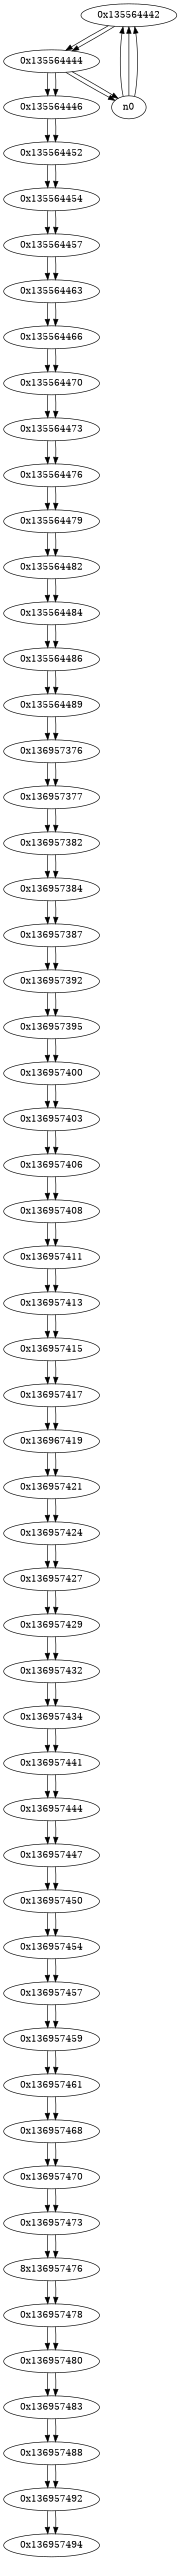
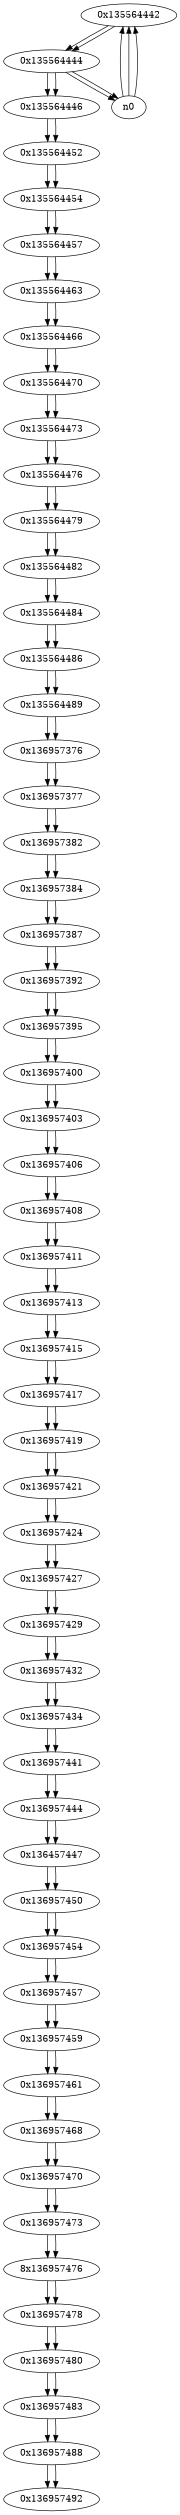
node "0x136967419": label "0x136967419" -> "0x136957419"
node "0x136957447": label "0x136957447" -> "0x136457447"
node "0x136957494": removed
